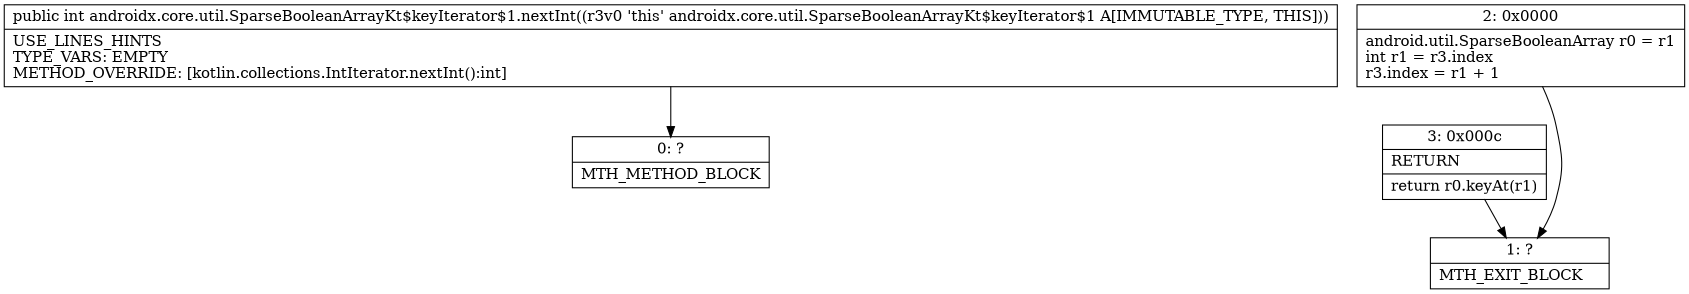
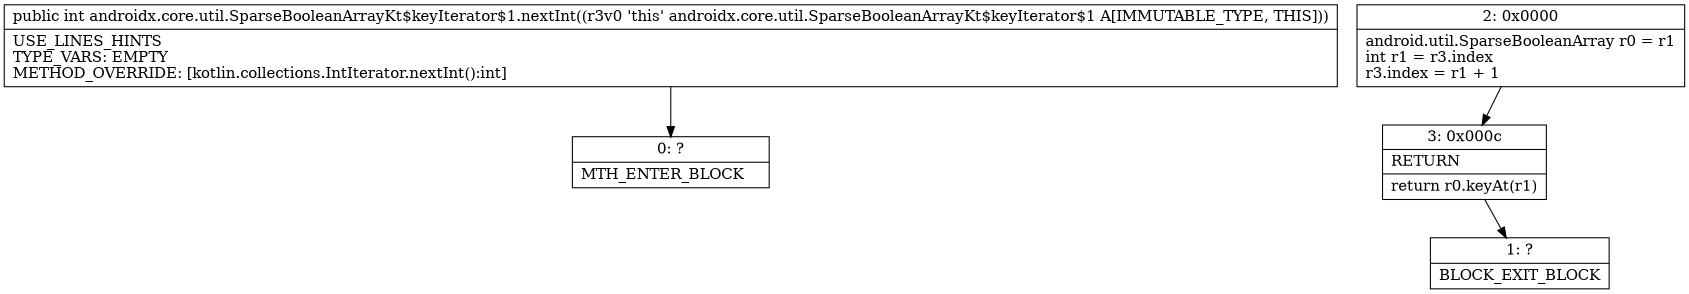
edge "2: 0x0000" -> "1: ?": now "2: 0x0000" -> "3: 0x000c"
node "0: ?": text "MTH_METHOD_BLOCK" -> "MTH_ENTER_BLOCK"
node "1: ?": text "MTH_EXIT_BLOCK" -> "BLOCK_EXIT_BLOCK"
